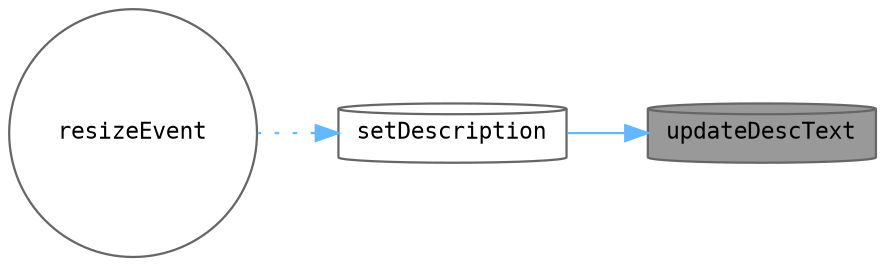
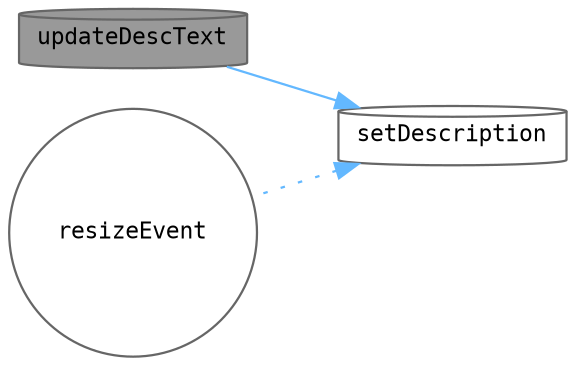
edge "setDescription" -> "updateDescText": reversed
